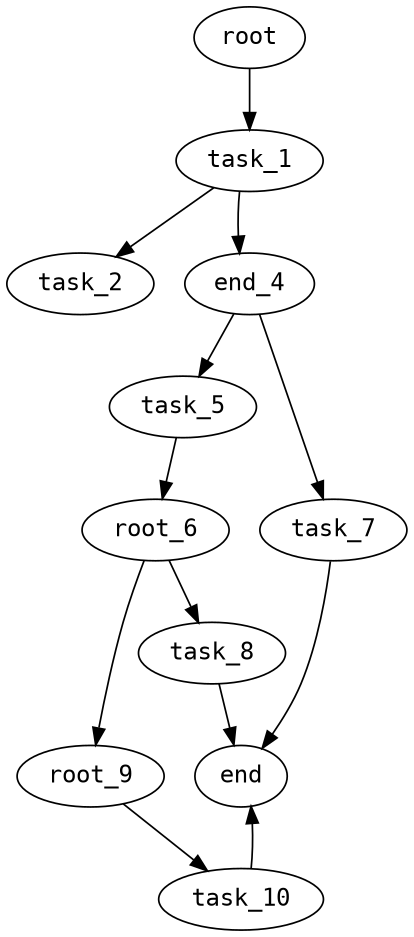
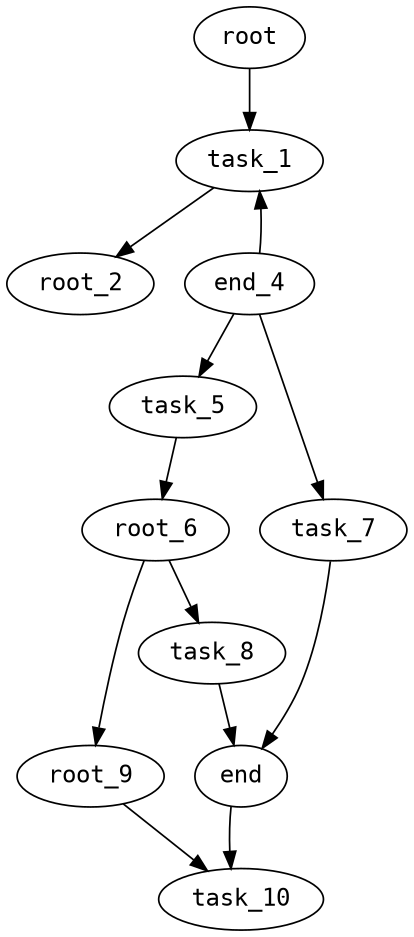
edge "task_1" -> "end_4": reversed
node "task_2": label "task_2" -> "root_2"
edge "task_10" -> "end": reversed
